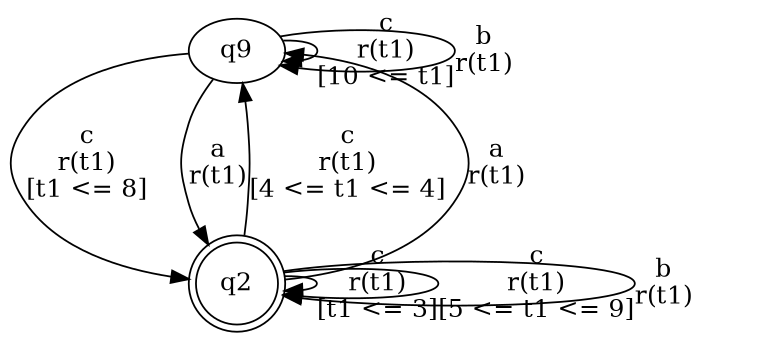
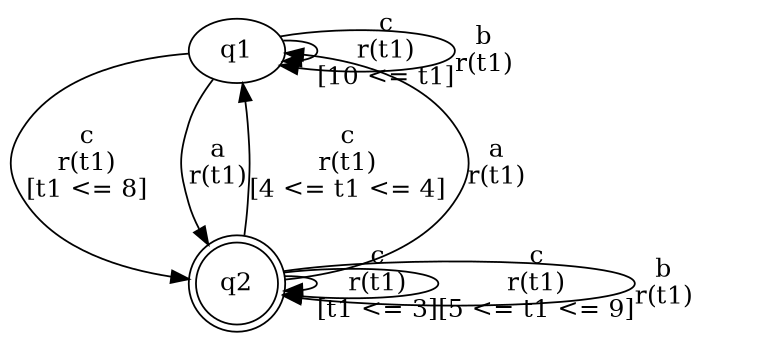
node "q9": label "q9" -> "q1"
